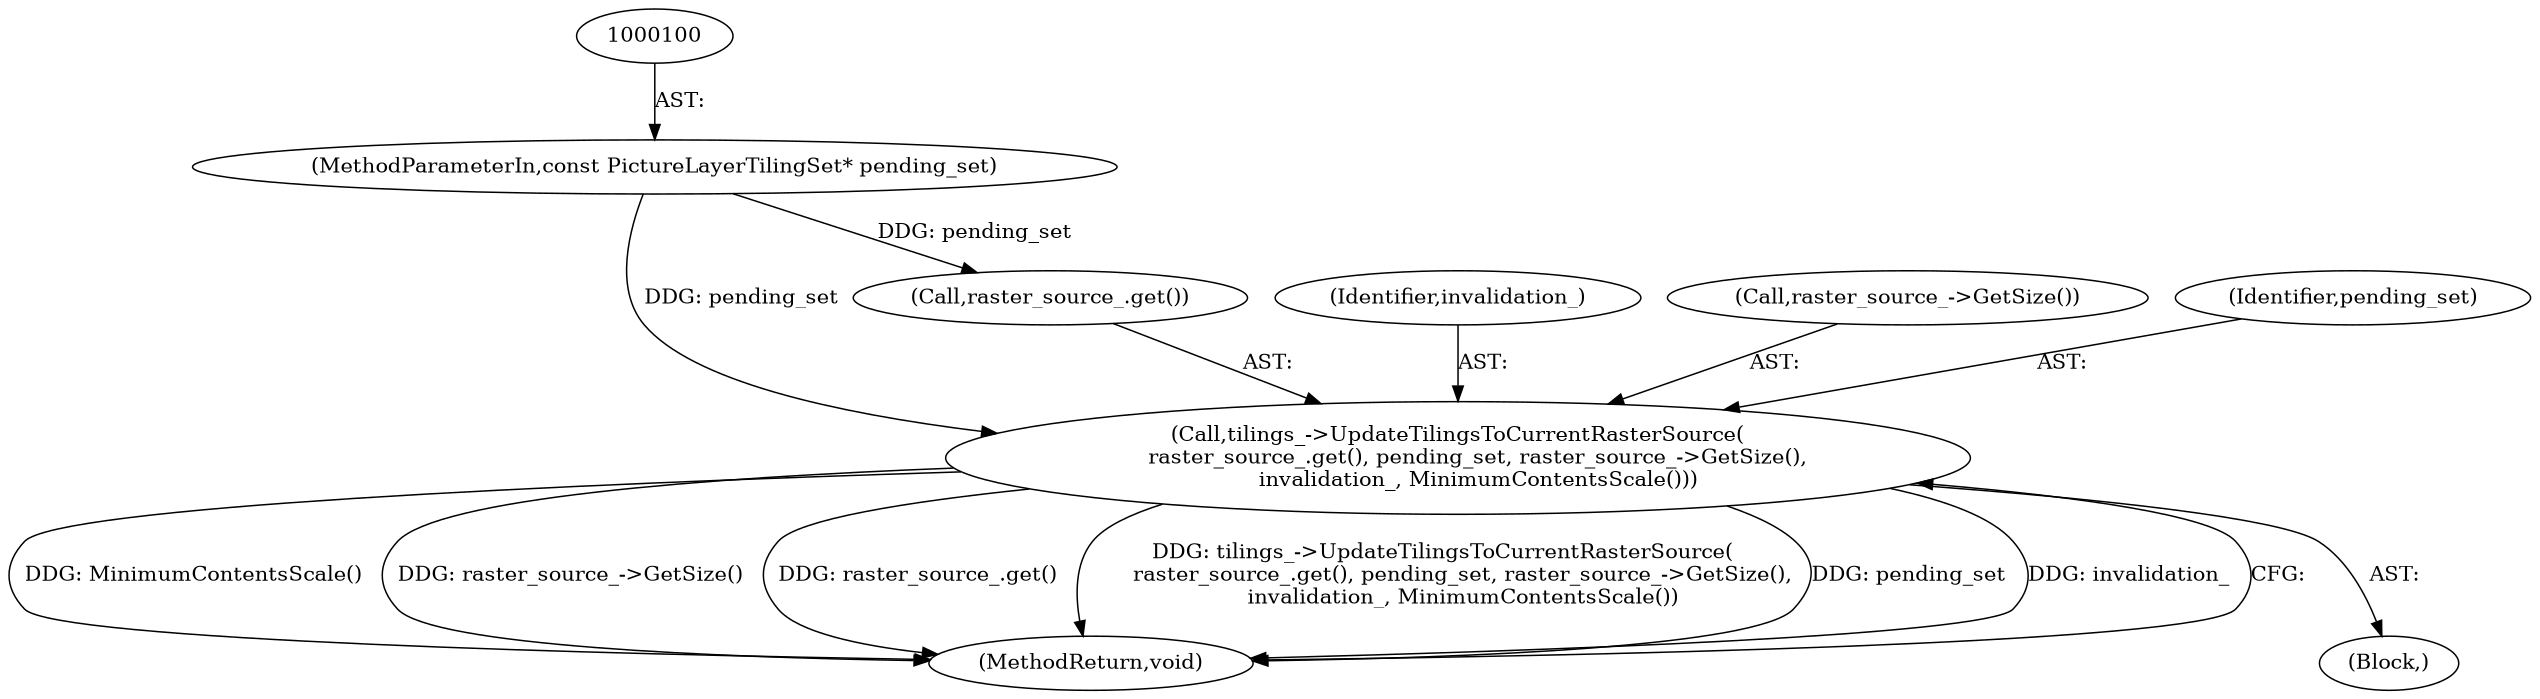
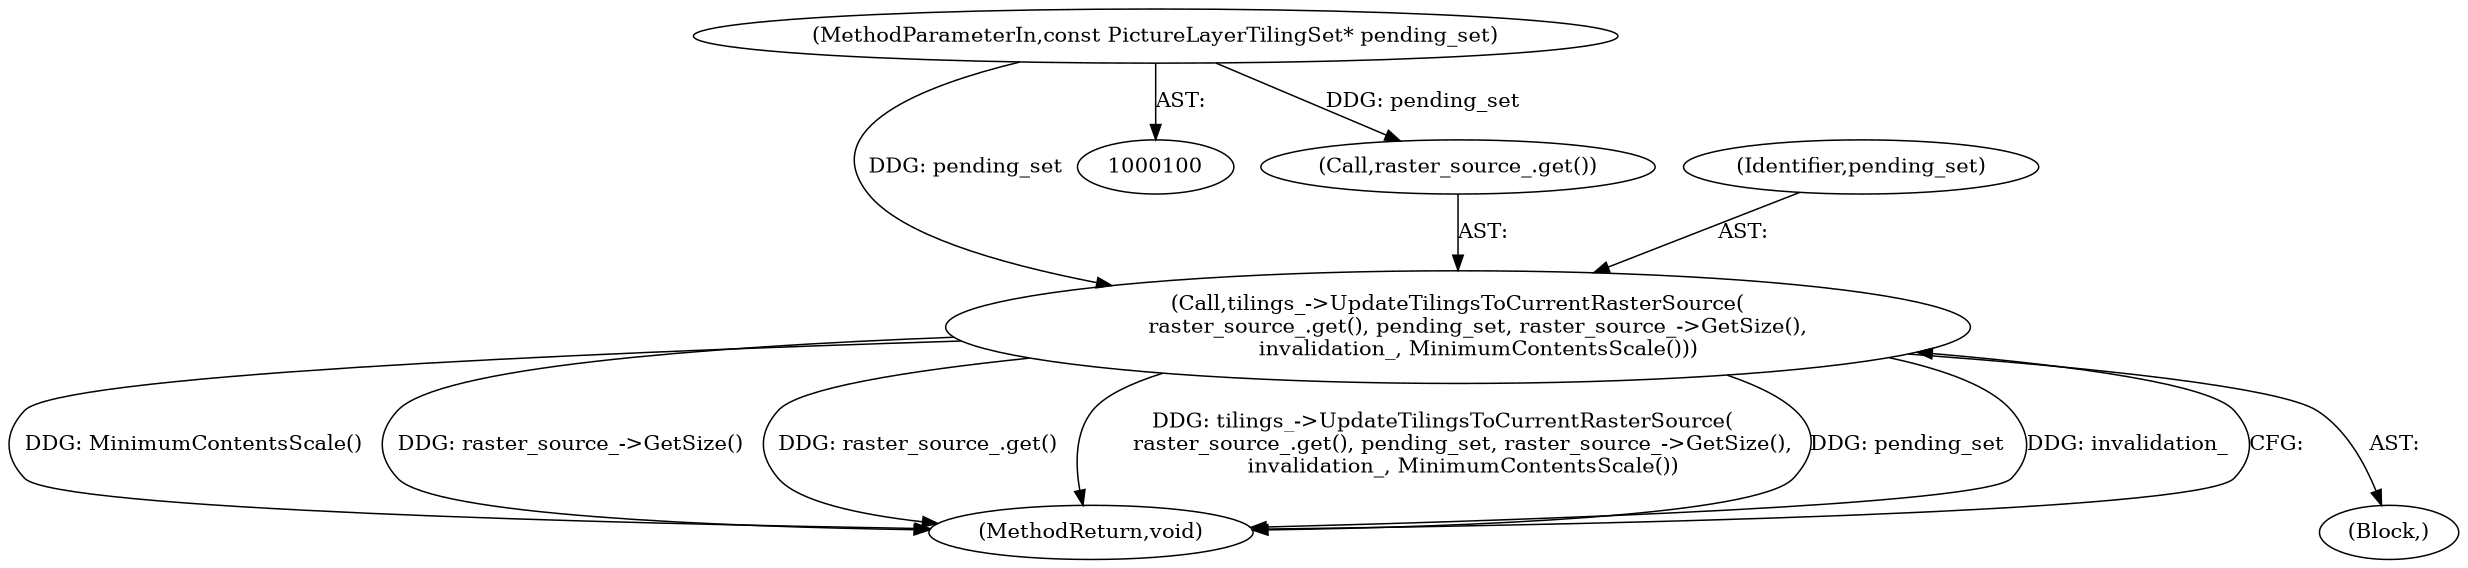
edge "1000100" -> "(MethodParameterIn,const PictureLayerTilingSet* pending_set)": reversed
node "(Identifier,invalidation_)": removed
node "(Call,raster_source_->GetSize())": removed
